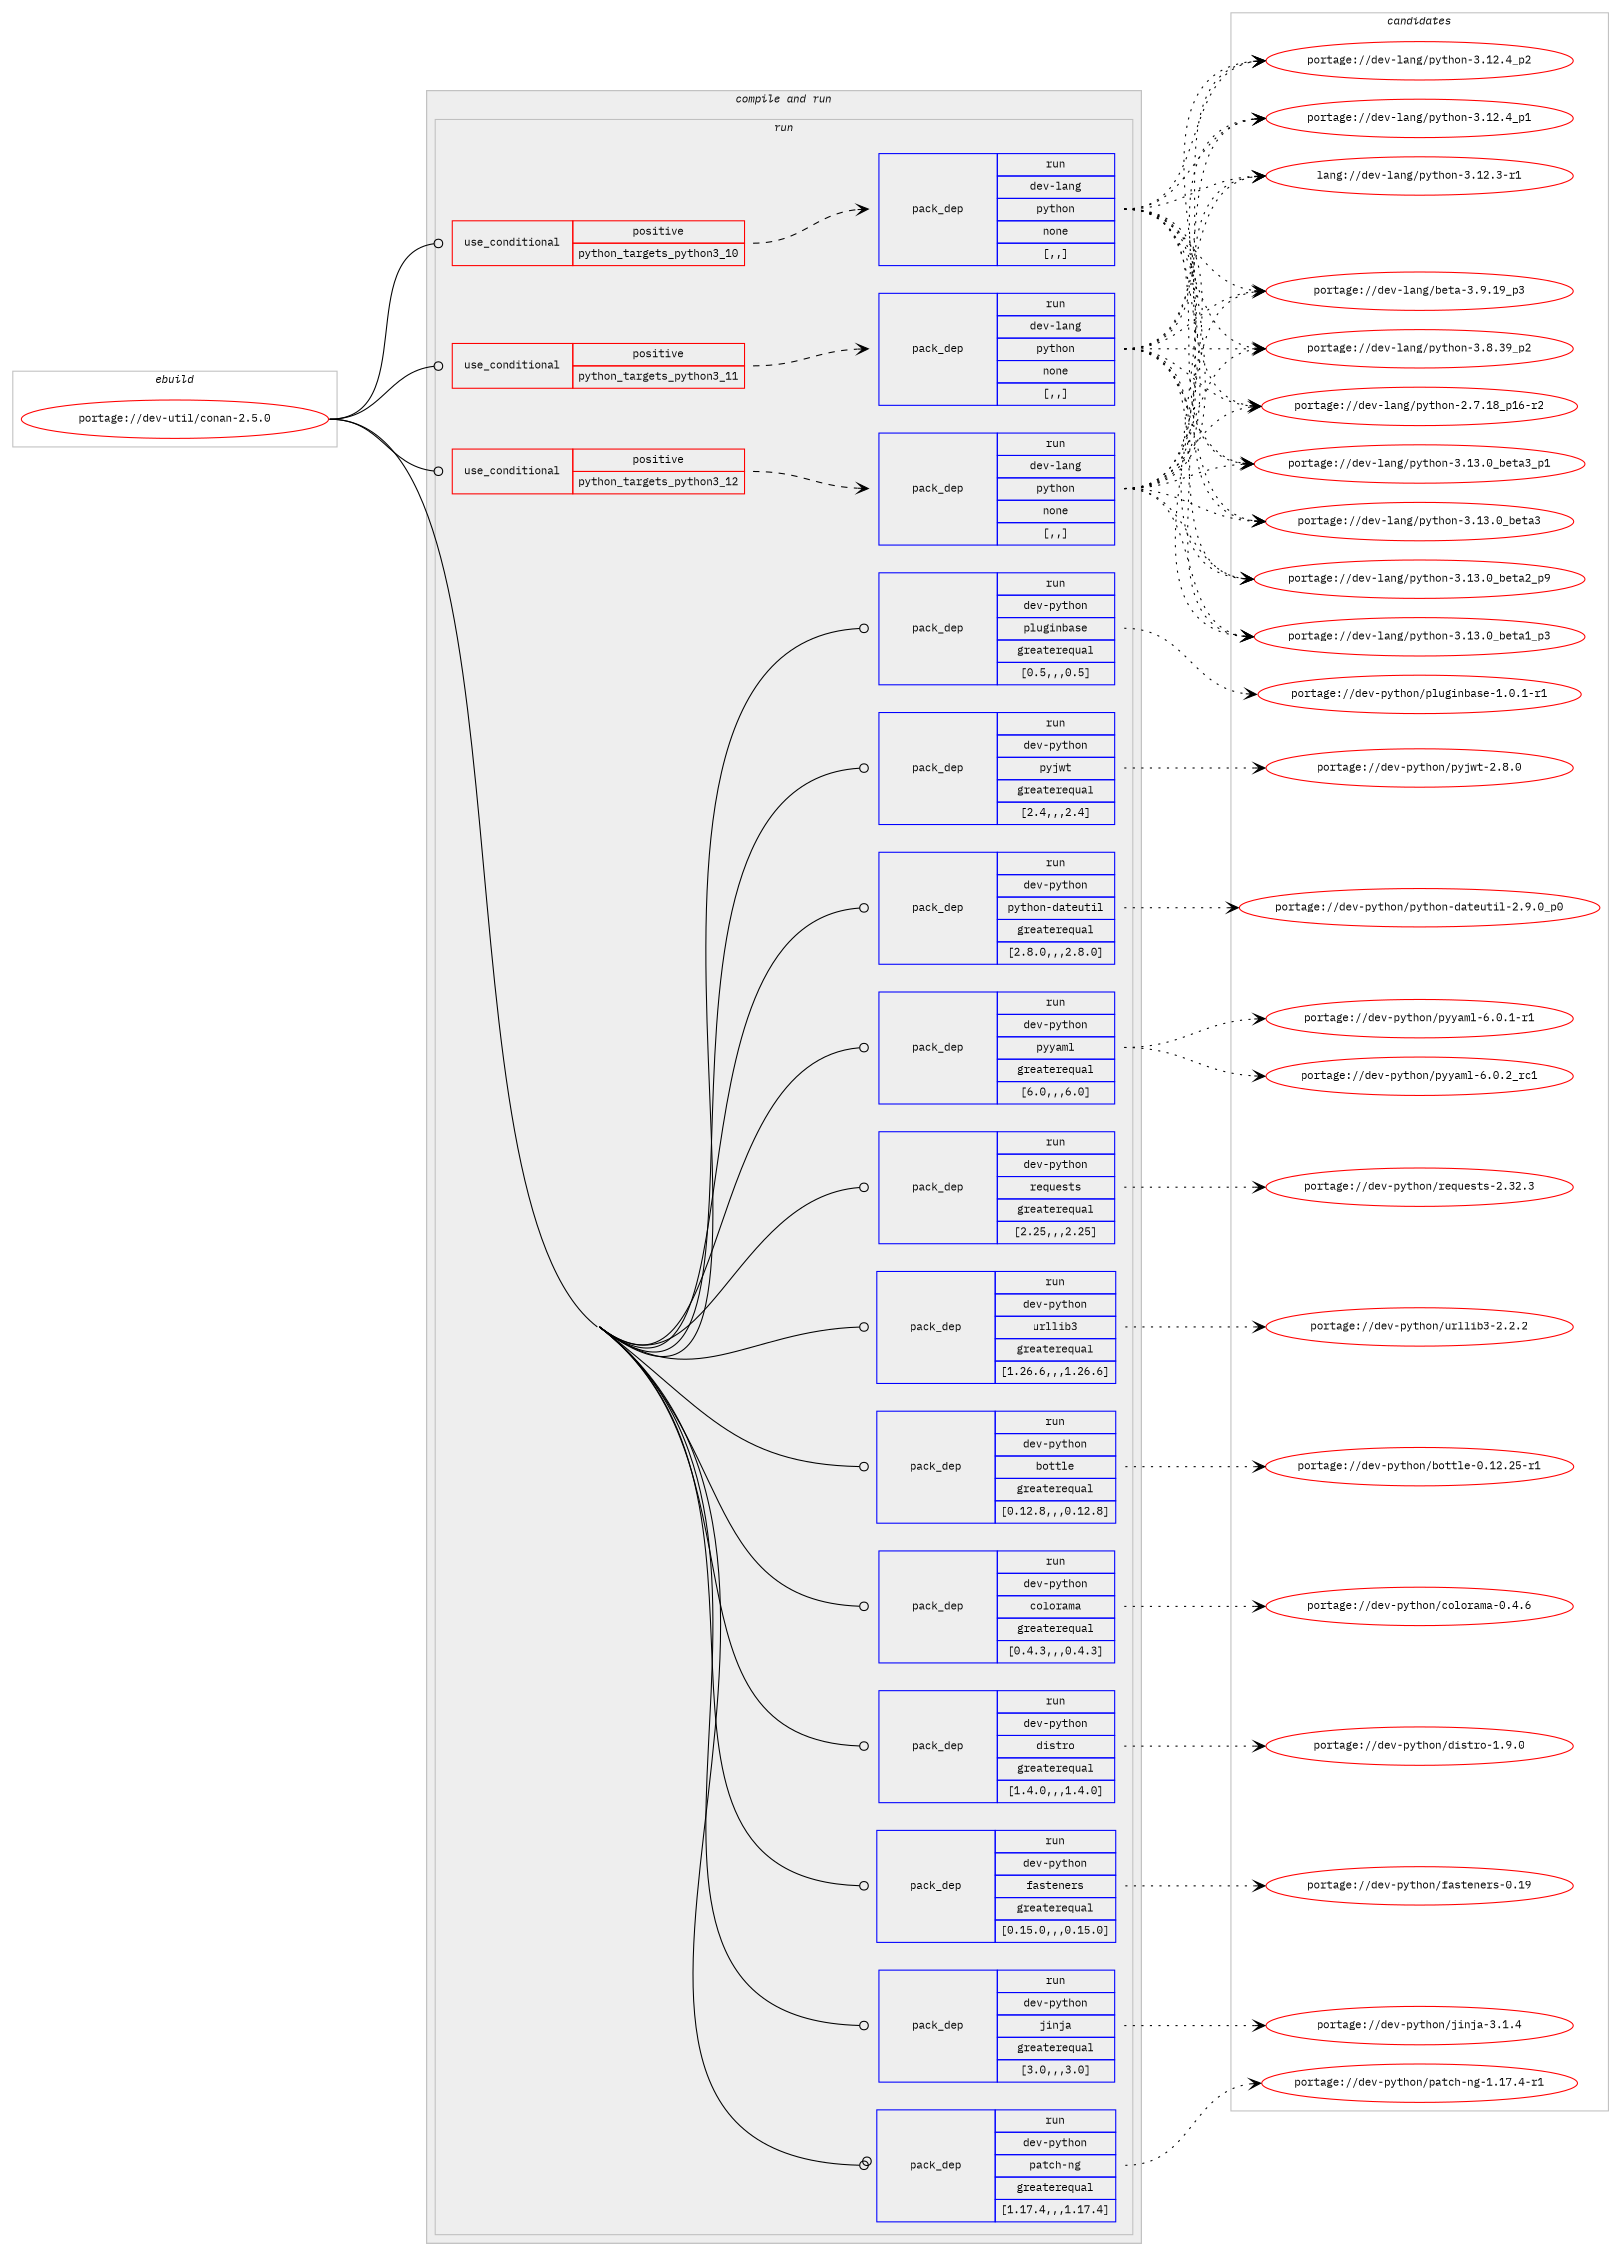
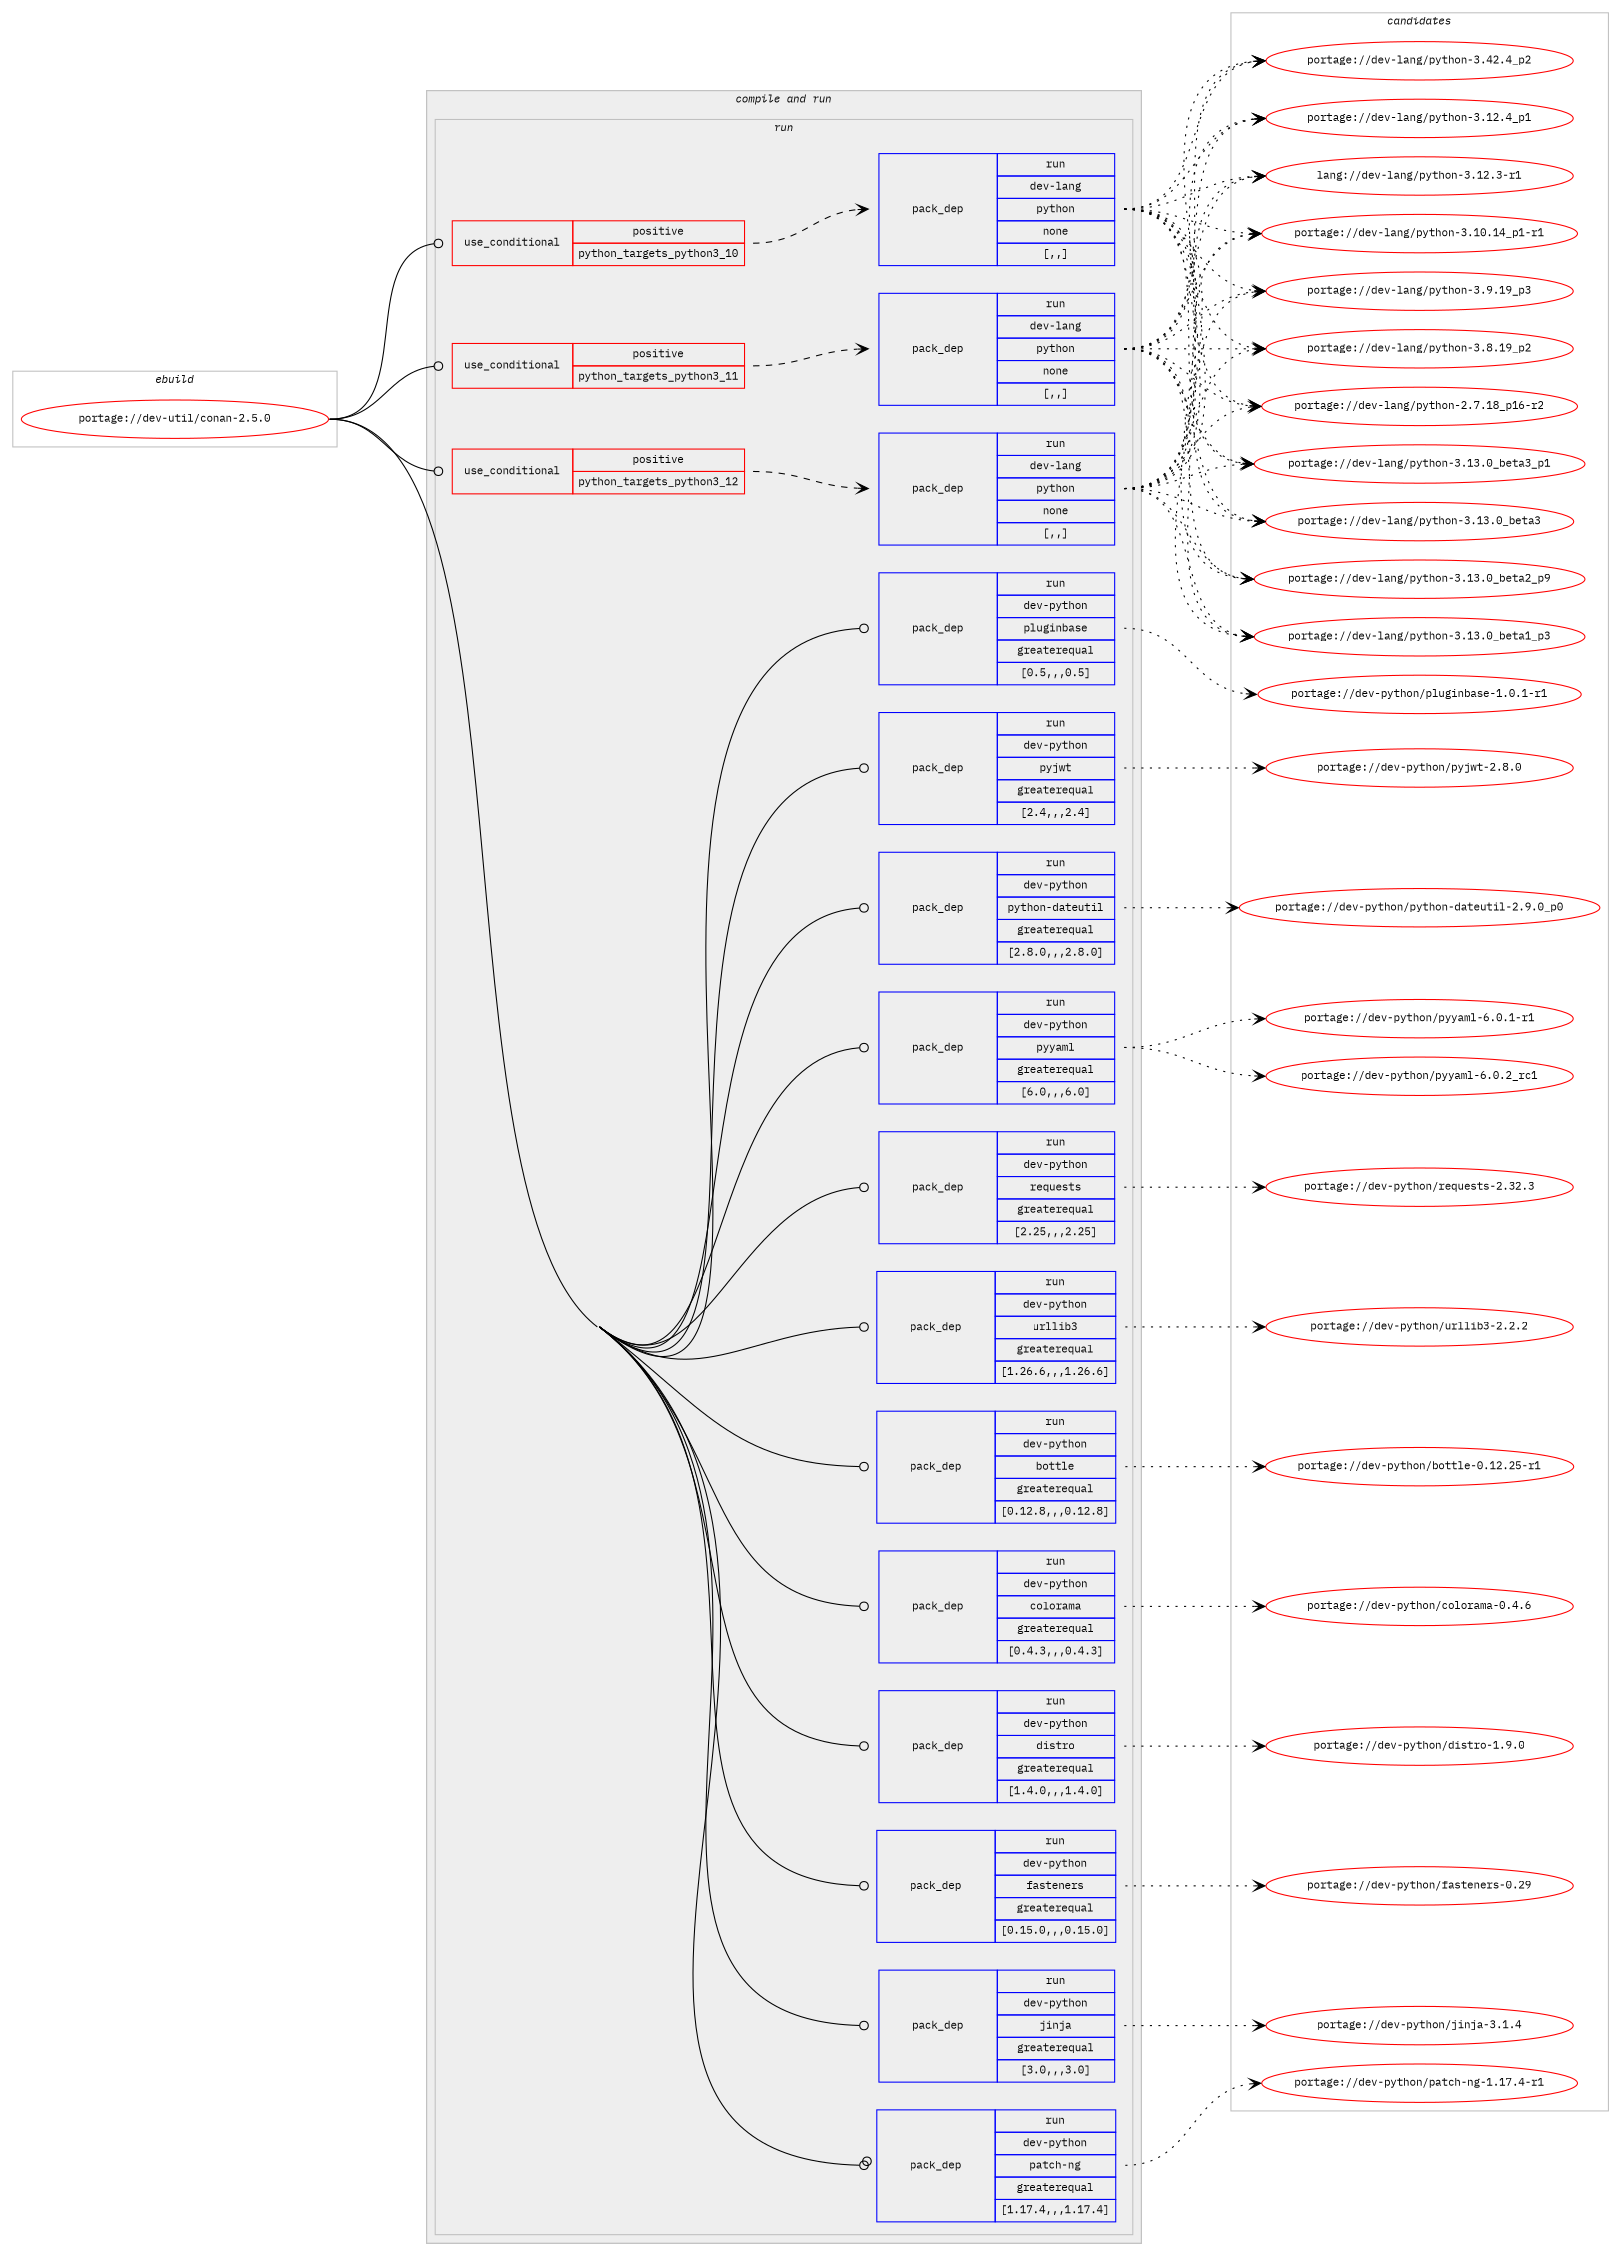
node "portage://dev-lang/python-3.12.4_p2": label "portage://dev-lang/python-3.12.4_p2" -> "portage://dev-lang/python-3.42.4_p2"
node "portage://dev-lang/python-3.10.14_p1-r1": added
node "portage://dev-lang/beta-3.9.19_p3": label "portage://dev-lang/beta-3.9.19_p3" -> "portage://dev-lang/python-3.9.19_p3"
node "portage://dev-lang/python-3.8.39_p2": label "portage://dev-lang/python-3.8.39_p2" -> "portage://dev-lang/python-3.8.19_p2"
node "portage://dev-python/fasteners-0.19": label "portage://dev-python/fasteners-0.19" -> "portage://dev-python/fasteners-0.29"
